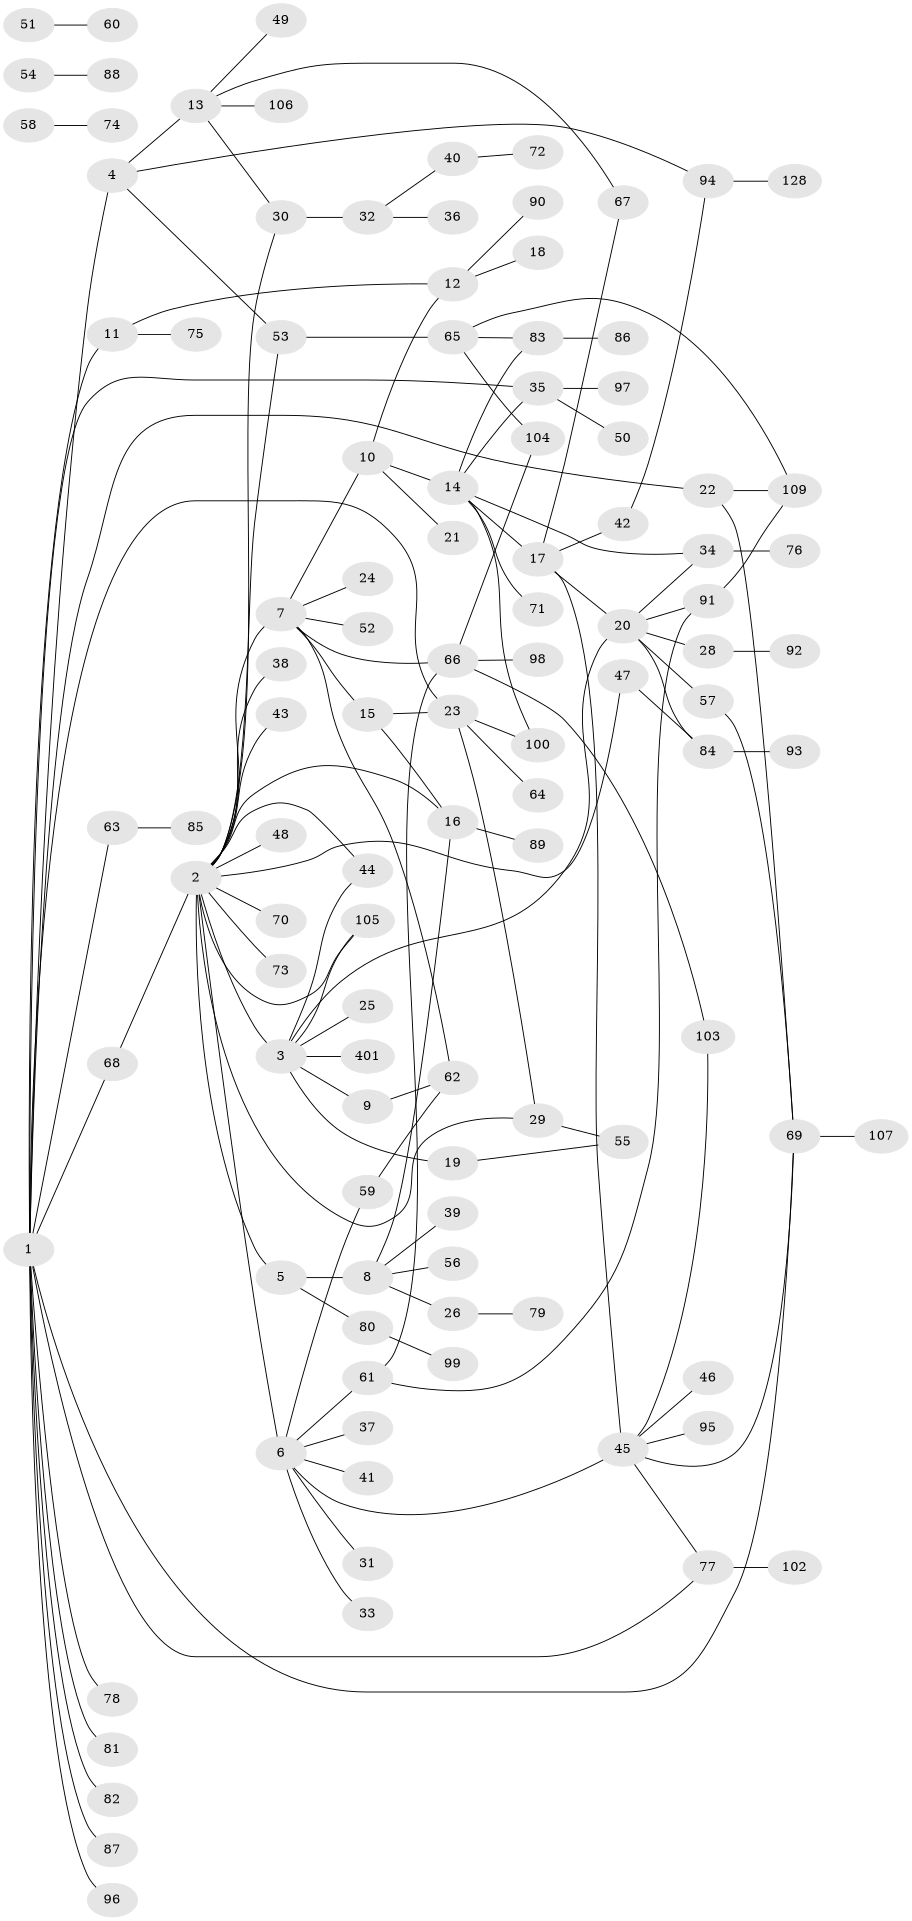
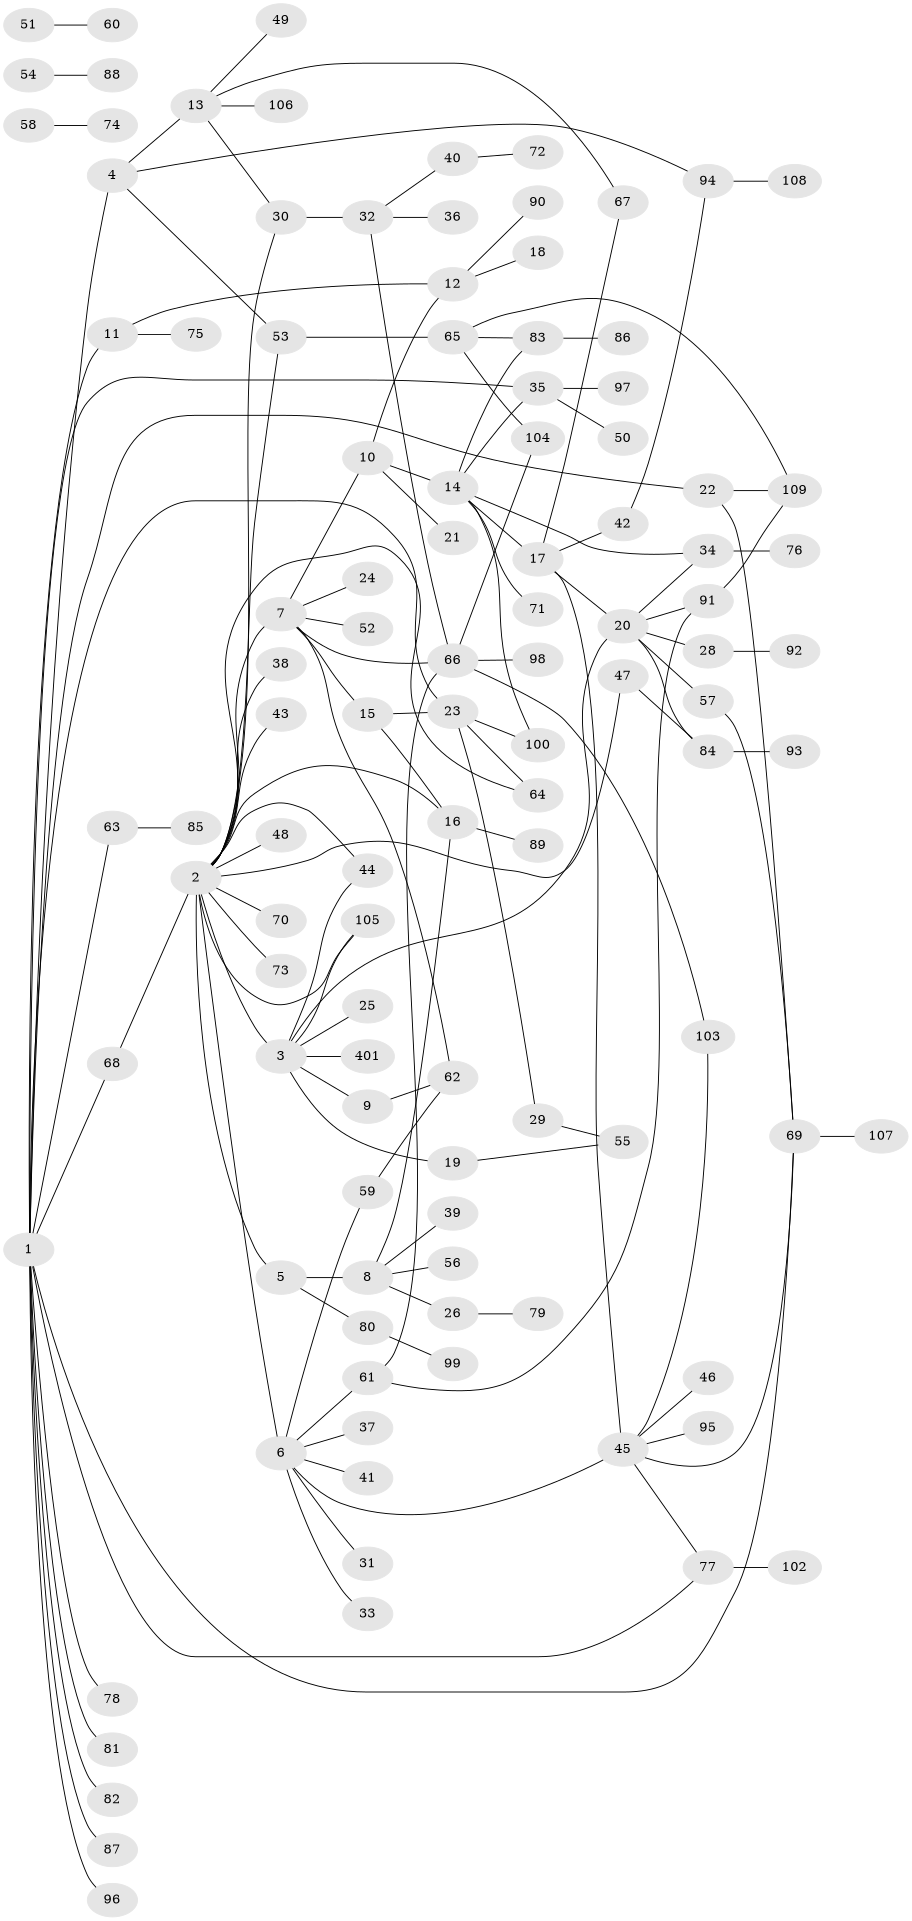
node "128": label "128" -> "108"
edge "32" -- "66": added
edge "2" -- "29": now "2" -- "64"
